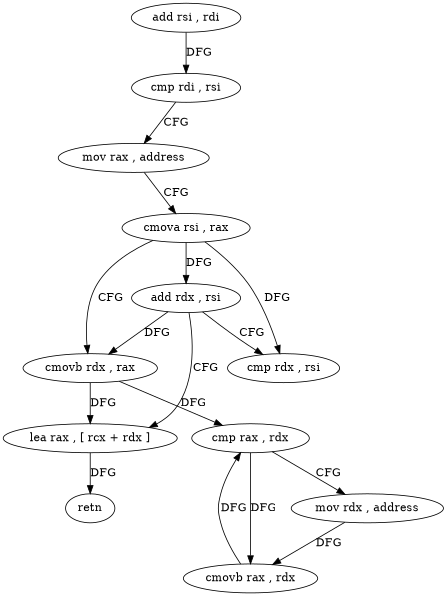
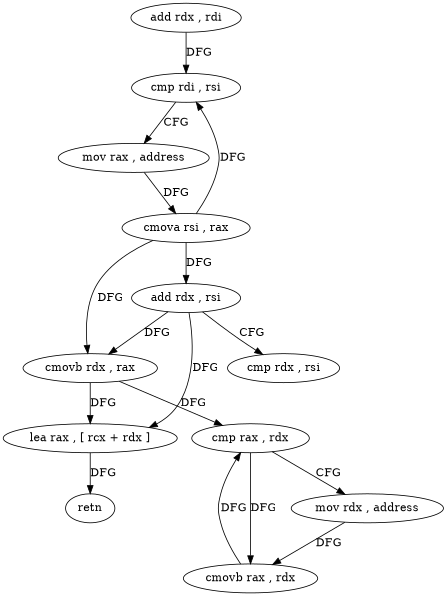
node "add rsi , rdi": label "add rsi , rdi" -> "add rdx , rdi"
edge "mov rax , address" -> "cmova rsi , rax": label "CFG" -> "DFG"
edge "cmova rsi , rax" -> "cmp rdx , rsi": now "cmova rsi , rax" -> "cmp rdi , rsi"
edge "cmova rsi , rax" -> "cmovb rdx , rax": label "CFG" -> "DFG"
edge "add rdx , rsi" -> "lea rax , [ rcx + rdx ]": label "CFG" -> "DFG"
